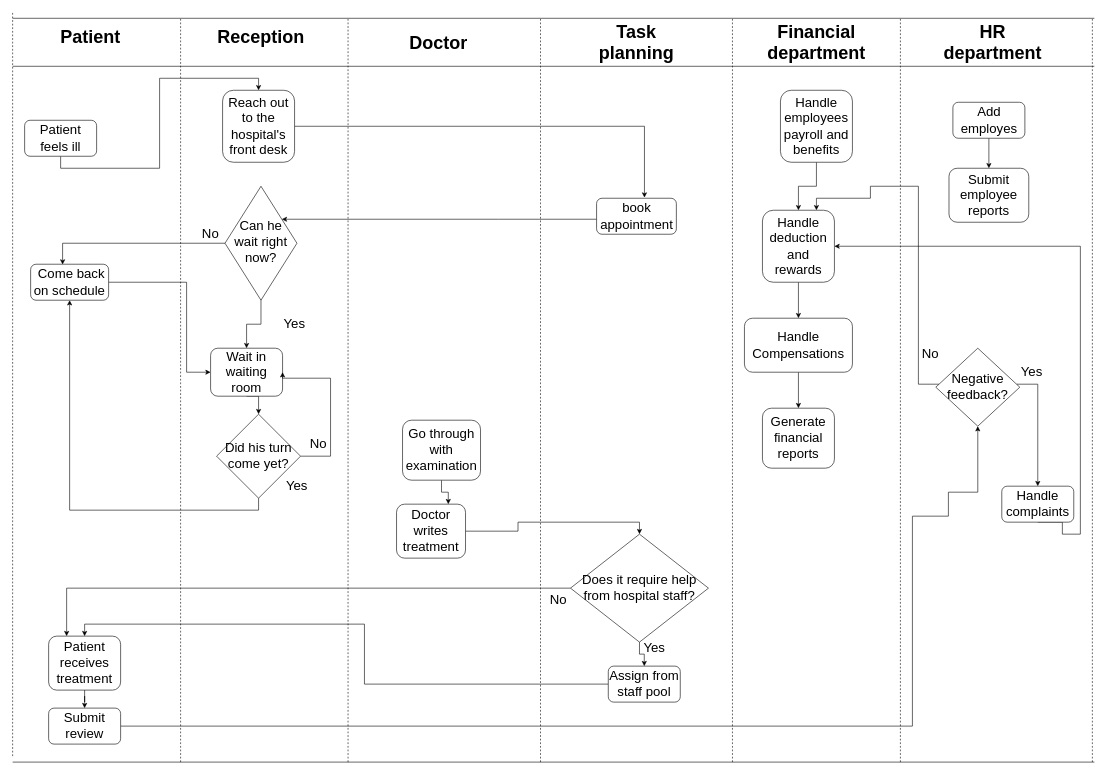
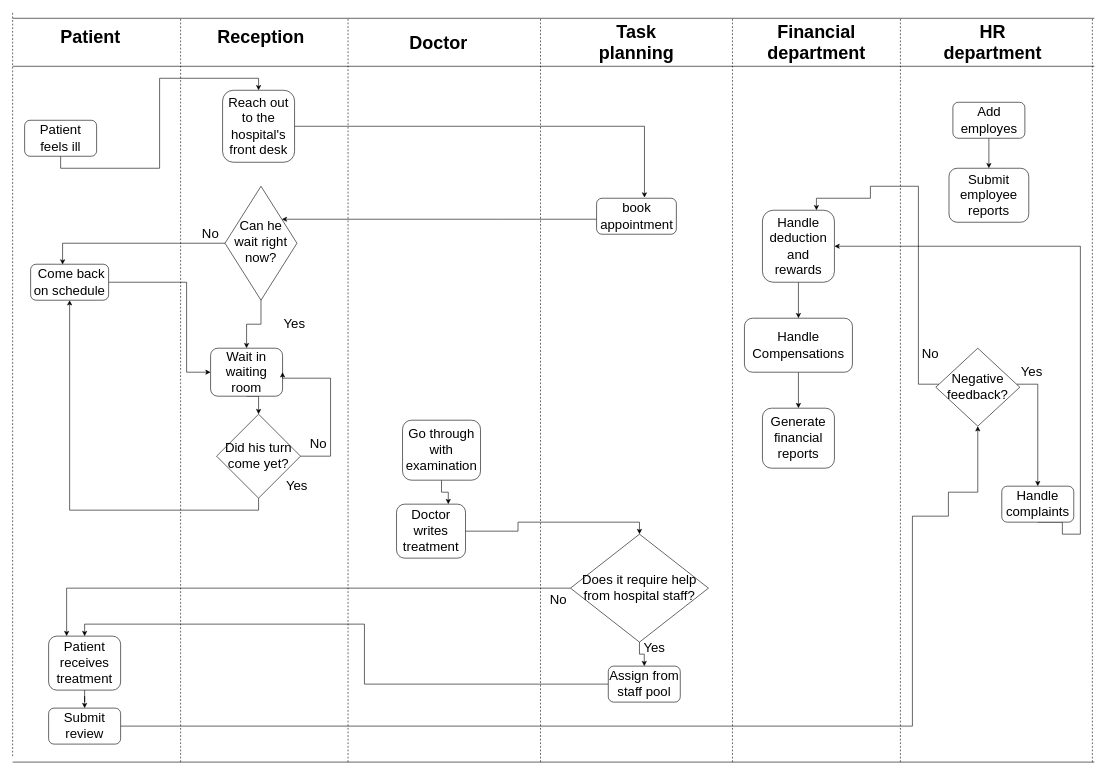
node "Handle employees payroll and benefits": removed
edge "Handle employees payroll and benefits" -> "Handle deduction and rewards": removed
